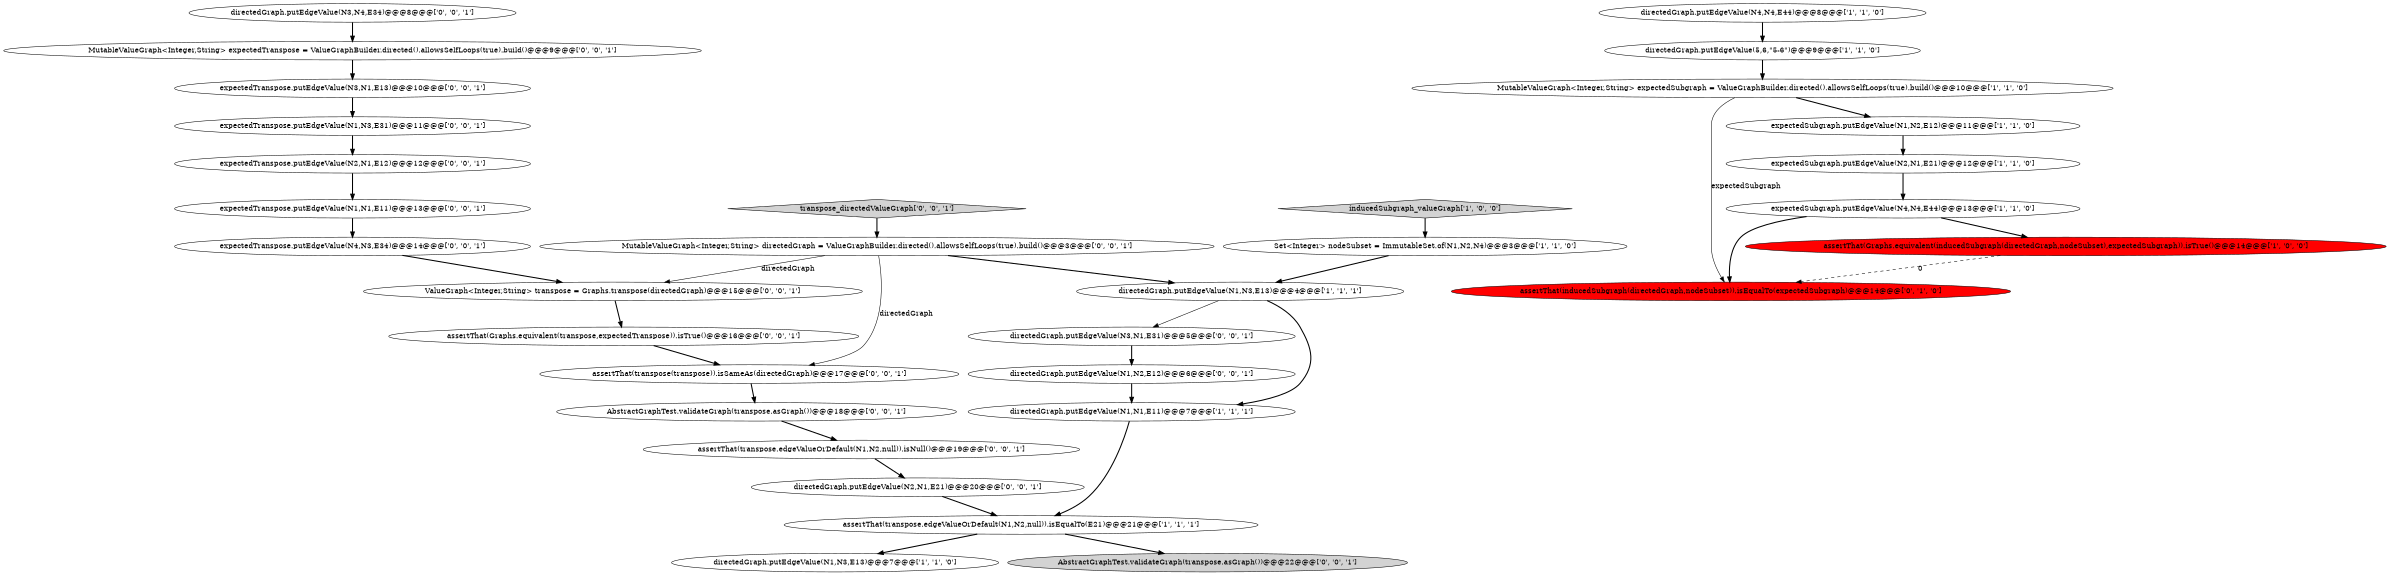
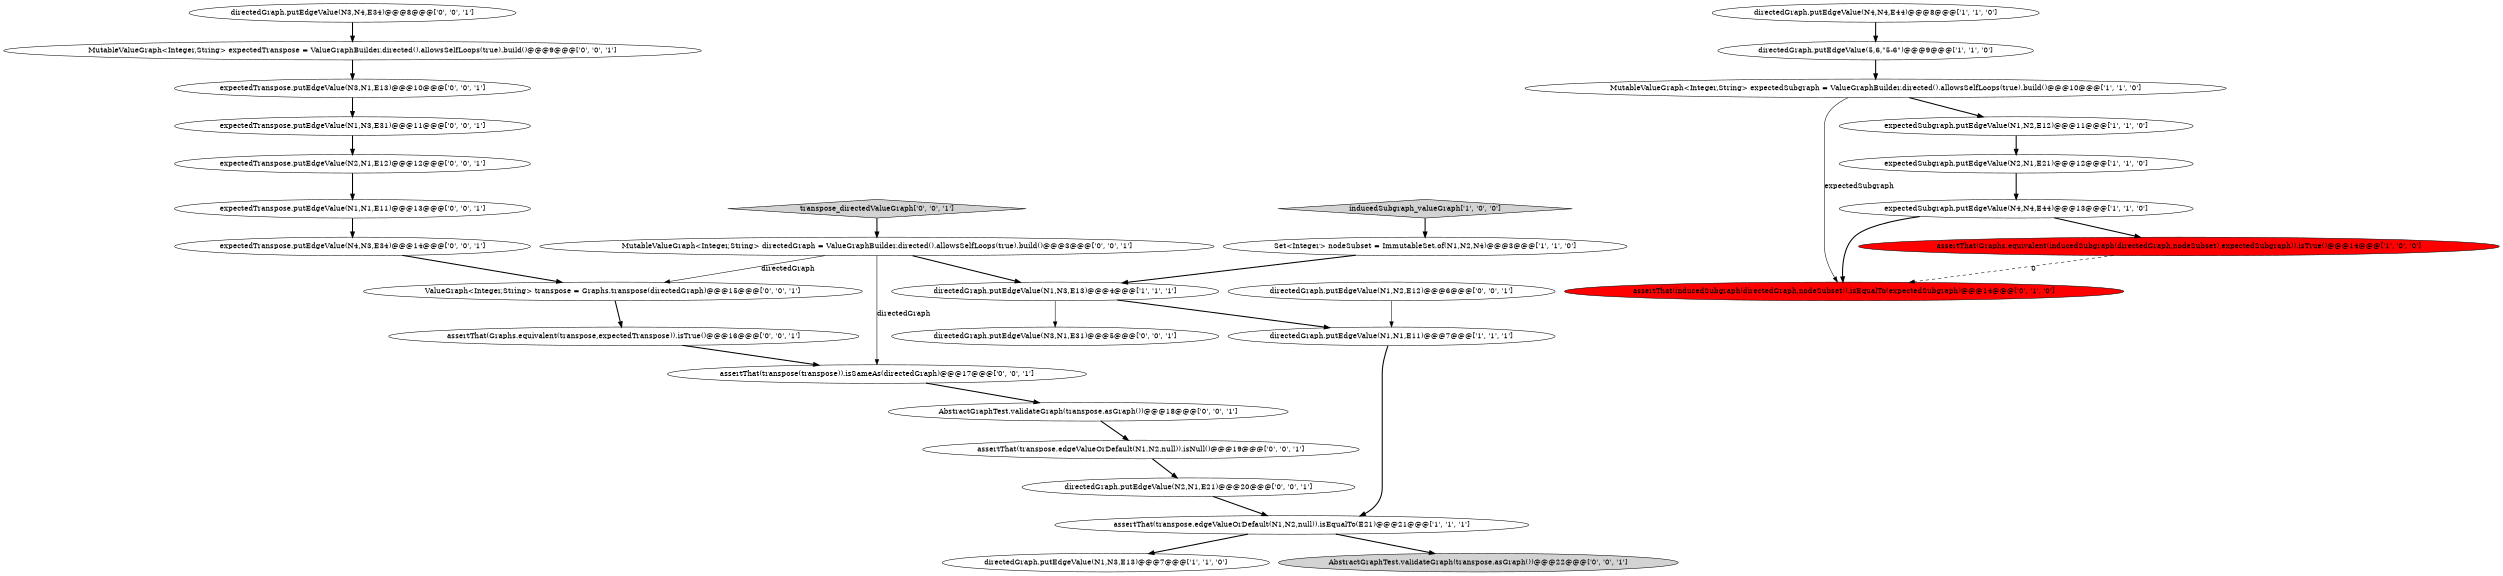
edge "directedGraph.putEdgeValue(N3,N1,E31)@@@5@@@['0', '0', '1']" -> "directedGraph.putEdgeValue(N1,N2,E12)@@@6@@@['0', '0', '1']": removed
edge "directedGraph.putEdgeValue(N1,N2,E12)@@@6@@@['0', '0', '1']" -> "directedGraph.putEdgeValue(N1,N1,E11)@@@7@@@['1', '1', '1']": style bold -> solid
